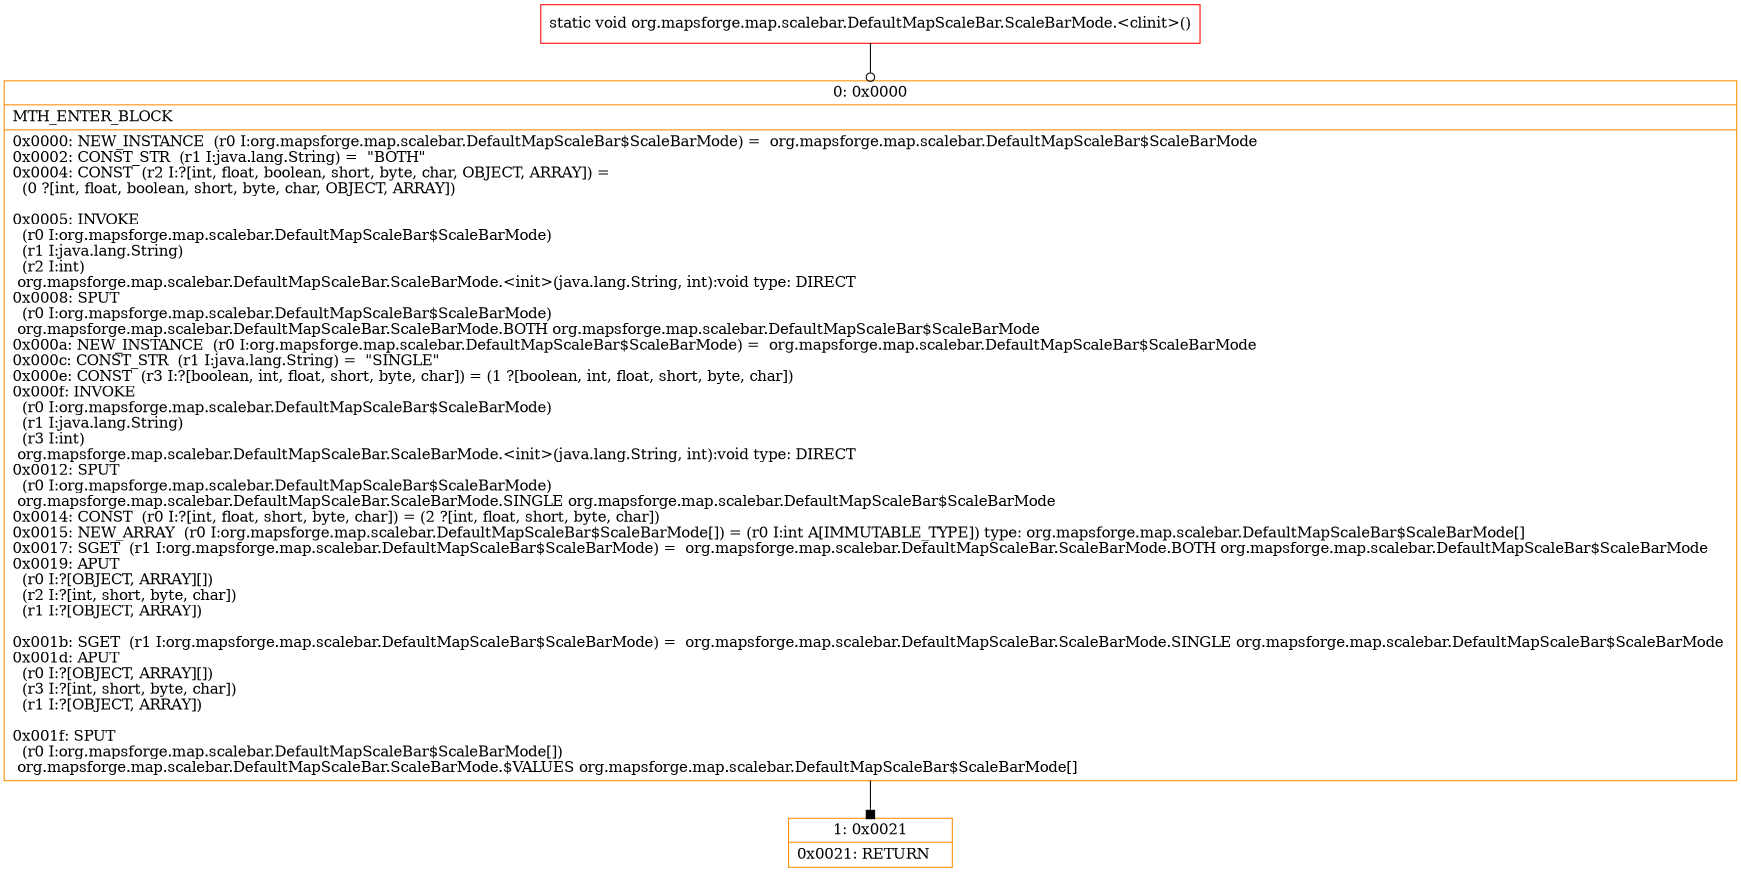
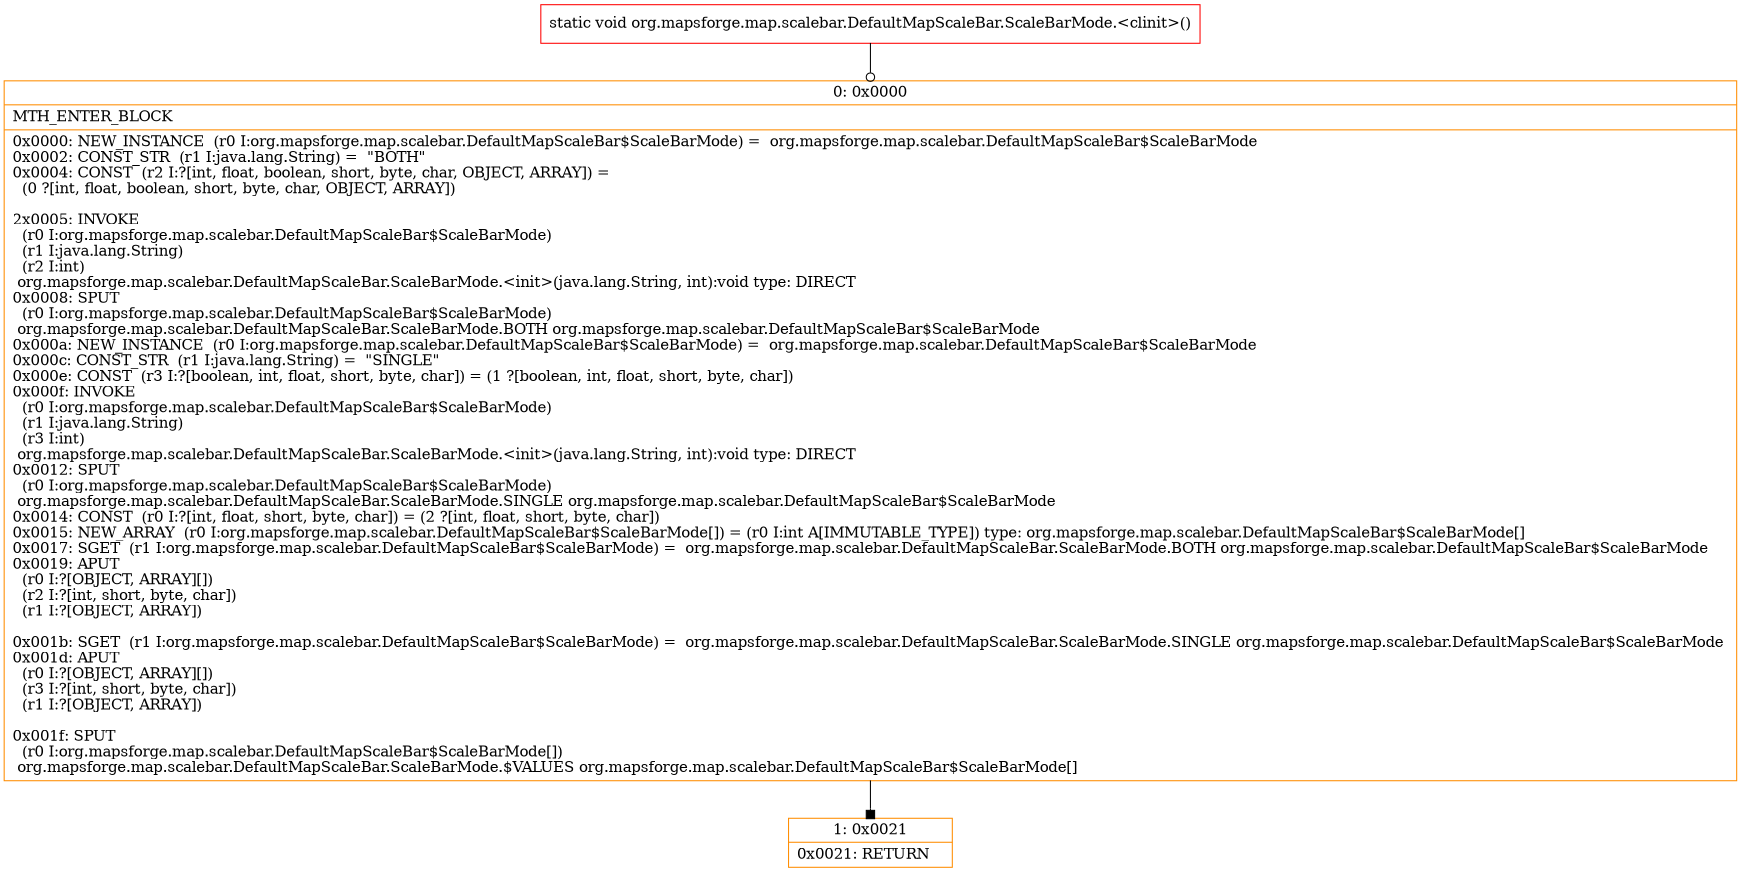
node "0: 0x0000": text "0x0005: INVOKE" -> "2x0005: INVOKE"
